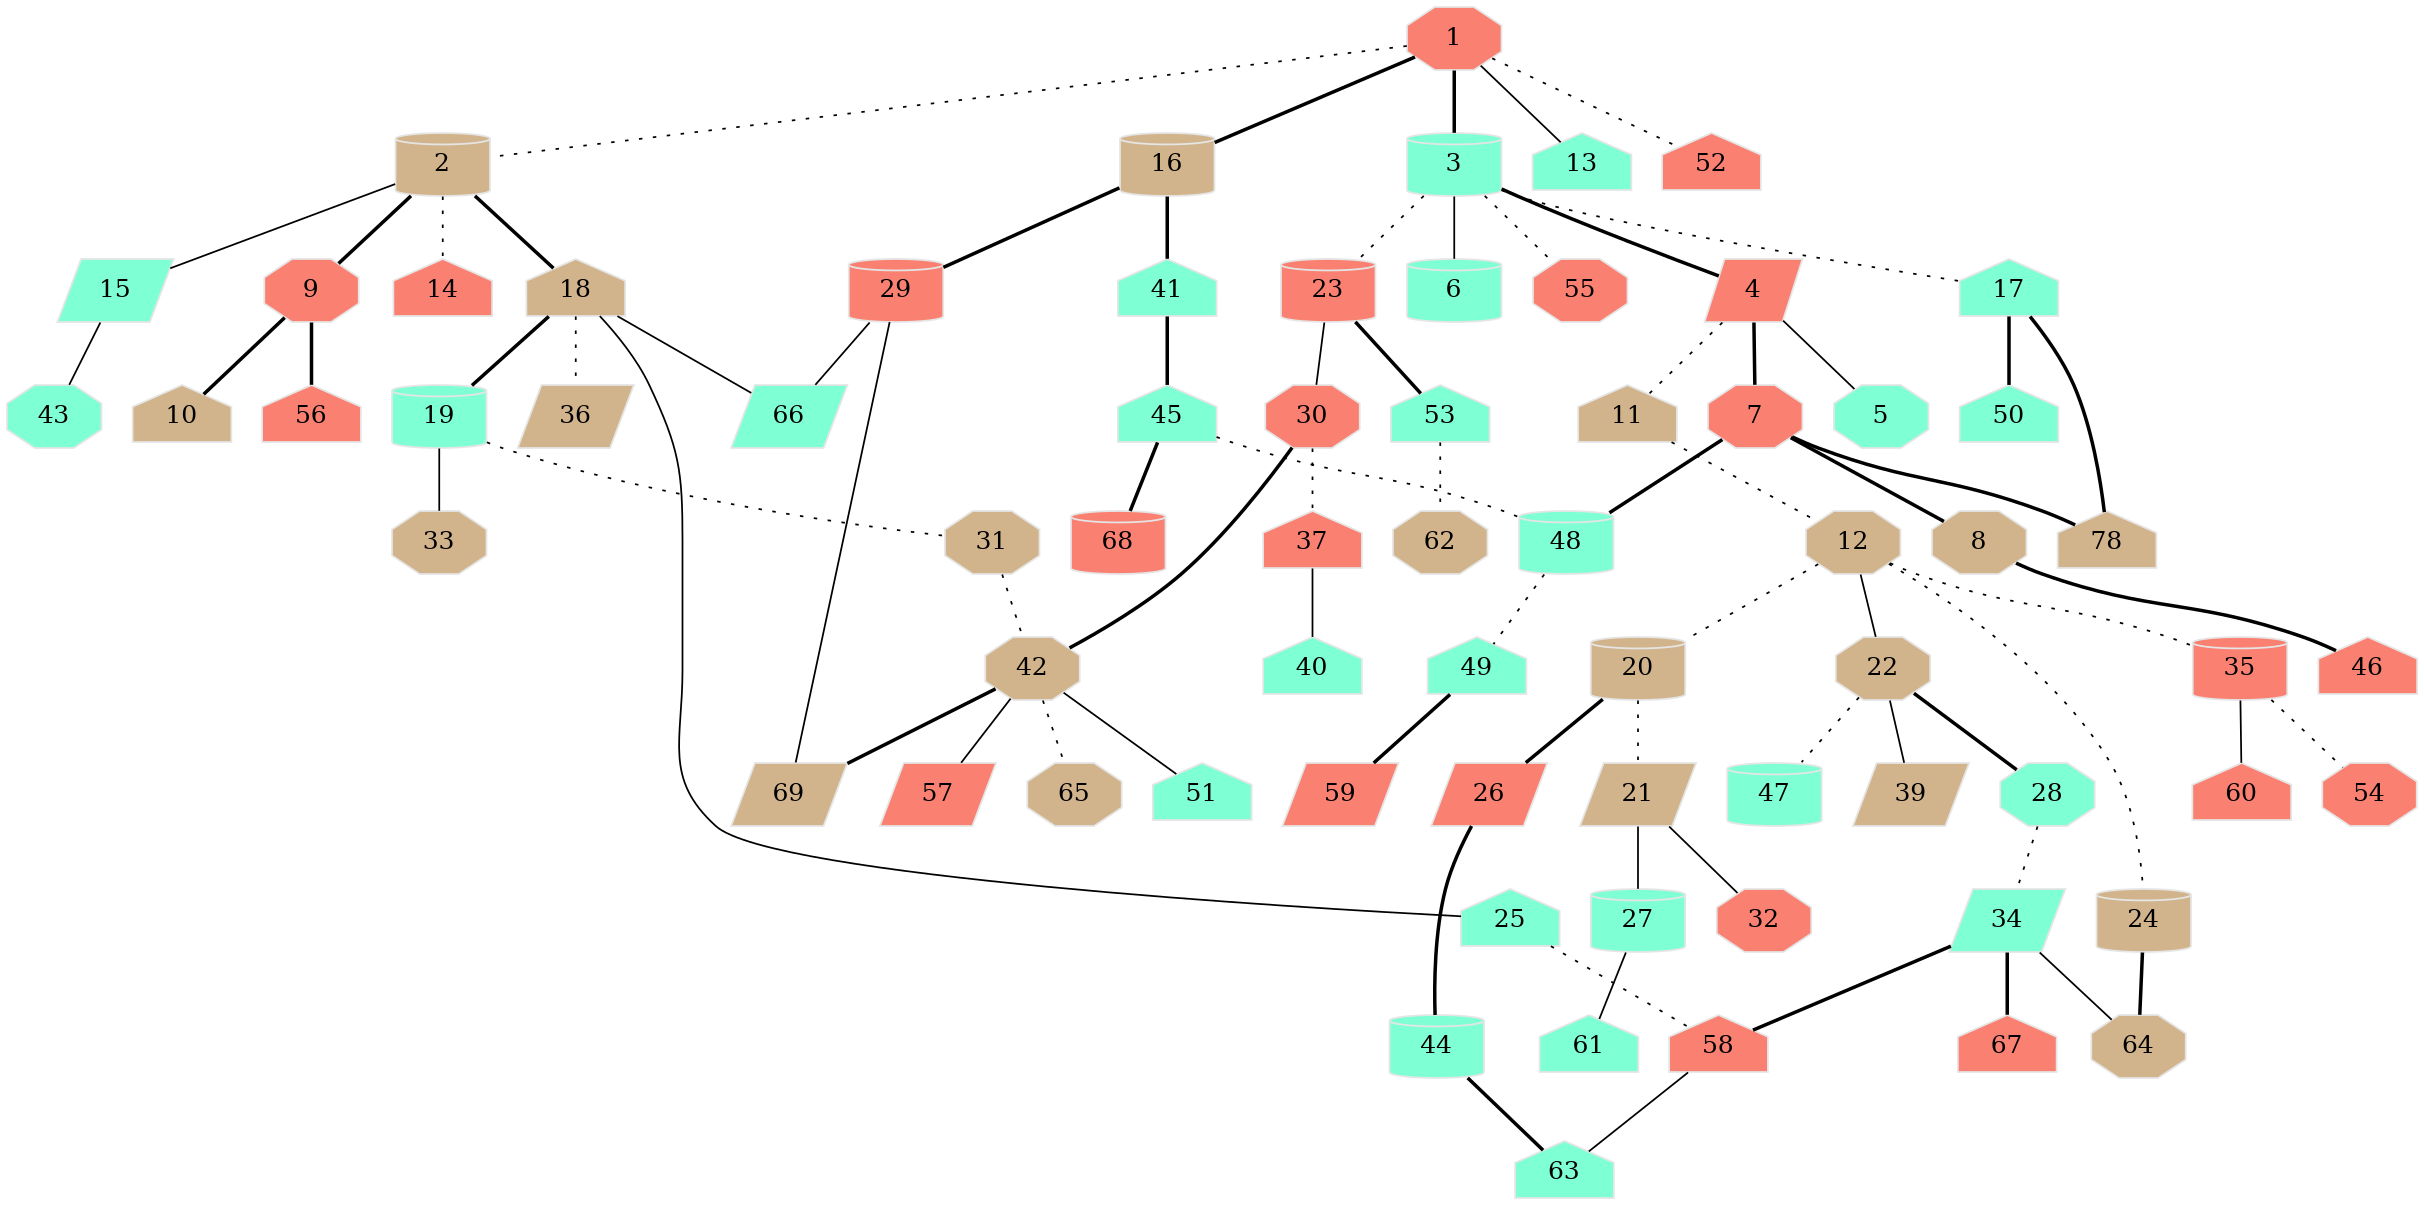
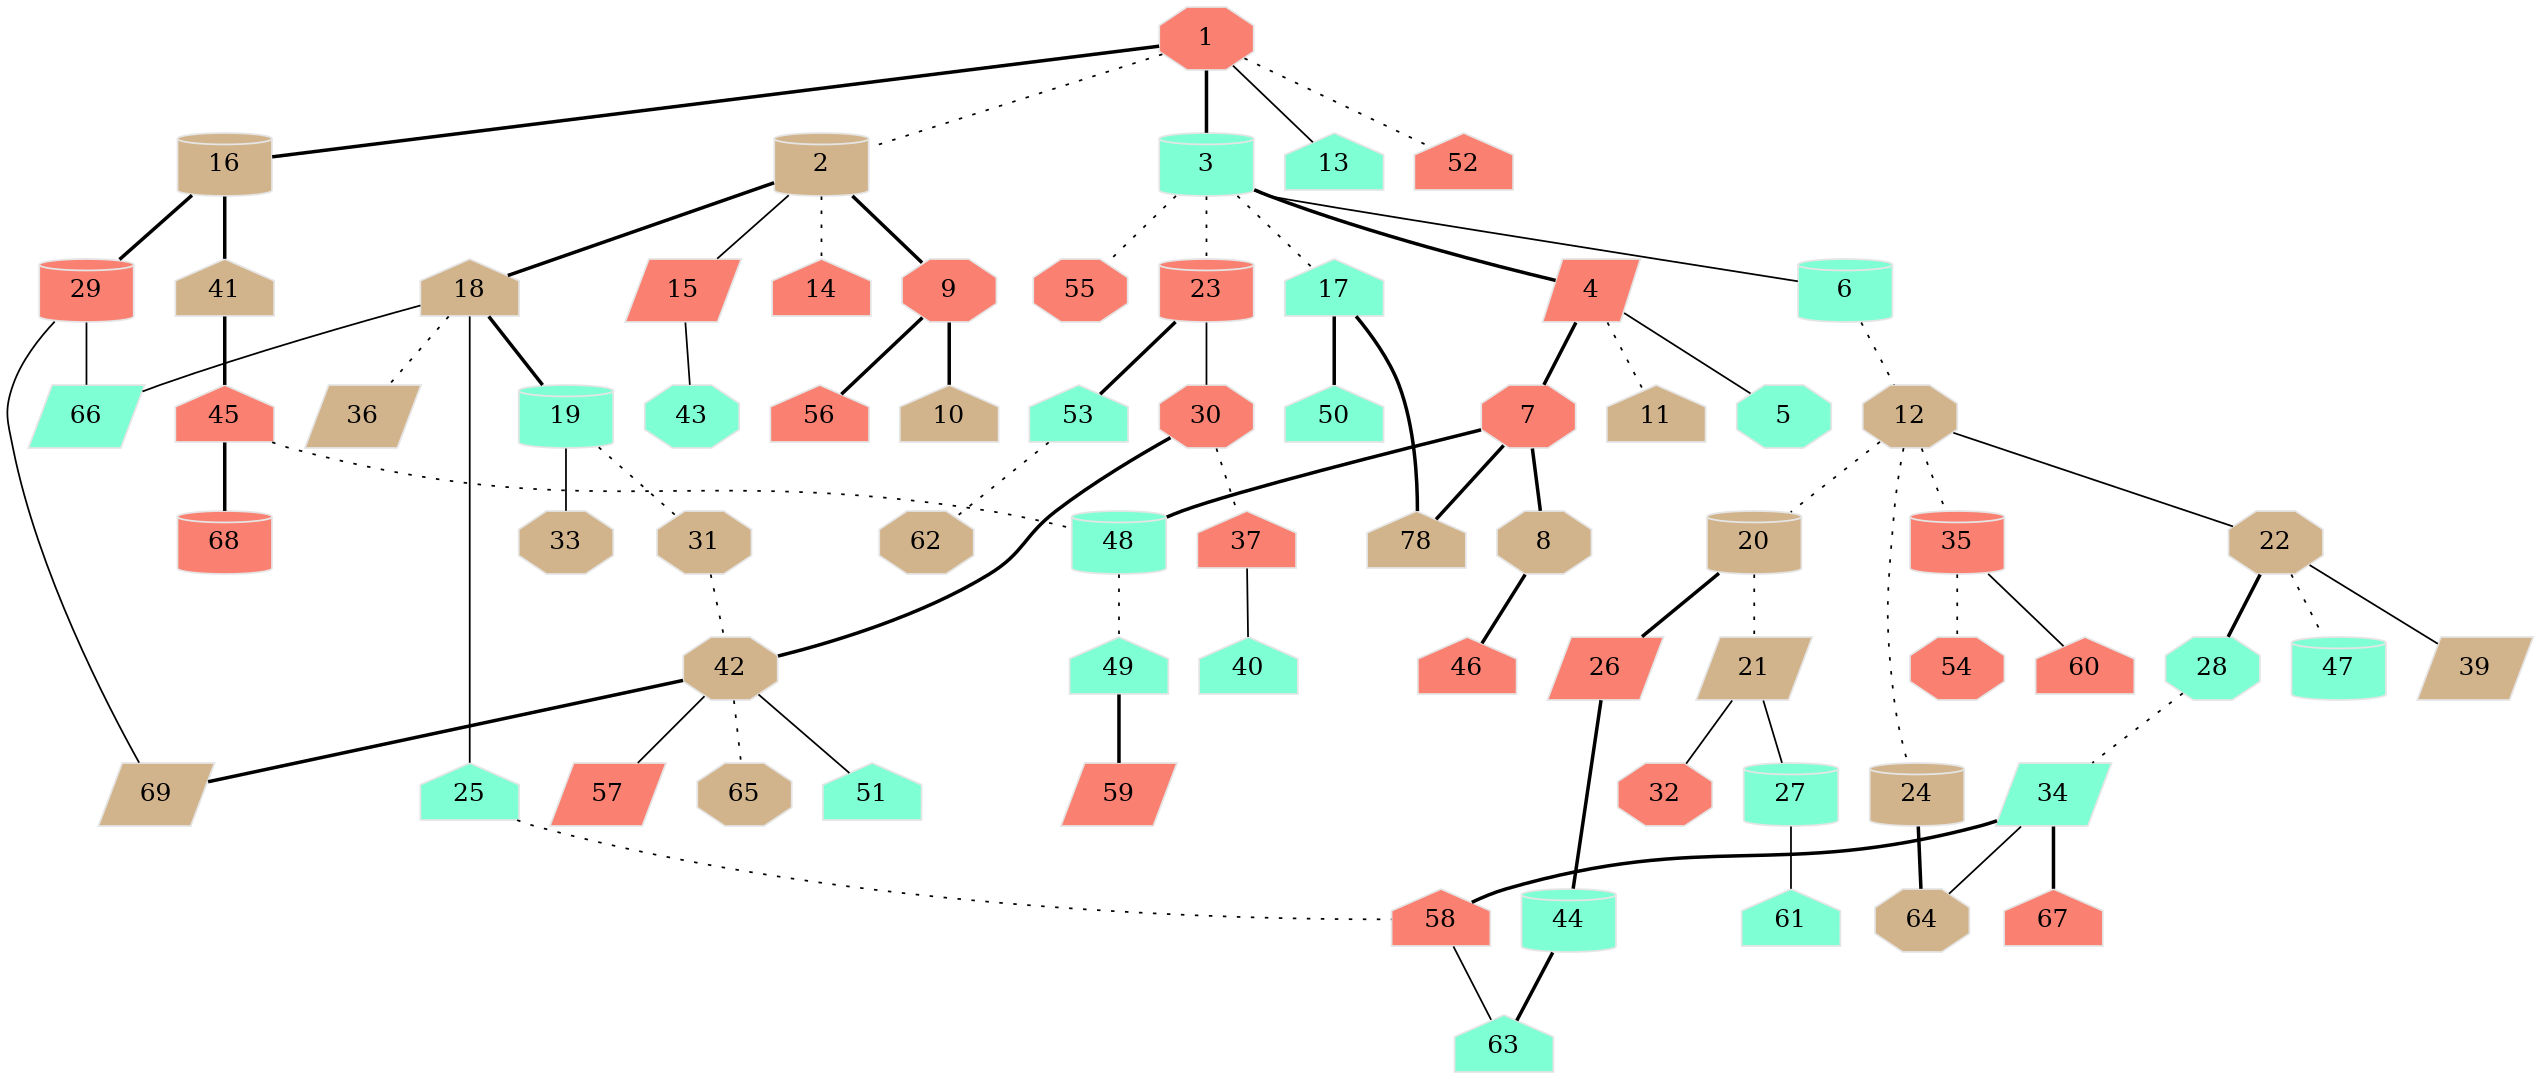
node "15": fillcolor aquamarine -> salmon
node "41": fillcolor aquamarine -> tan
node "45": fillcolor aquamarine -> salmon
edge "11" -- "12": now "6" -- "12"
